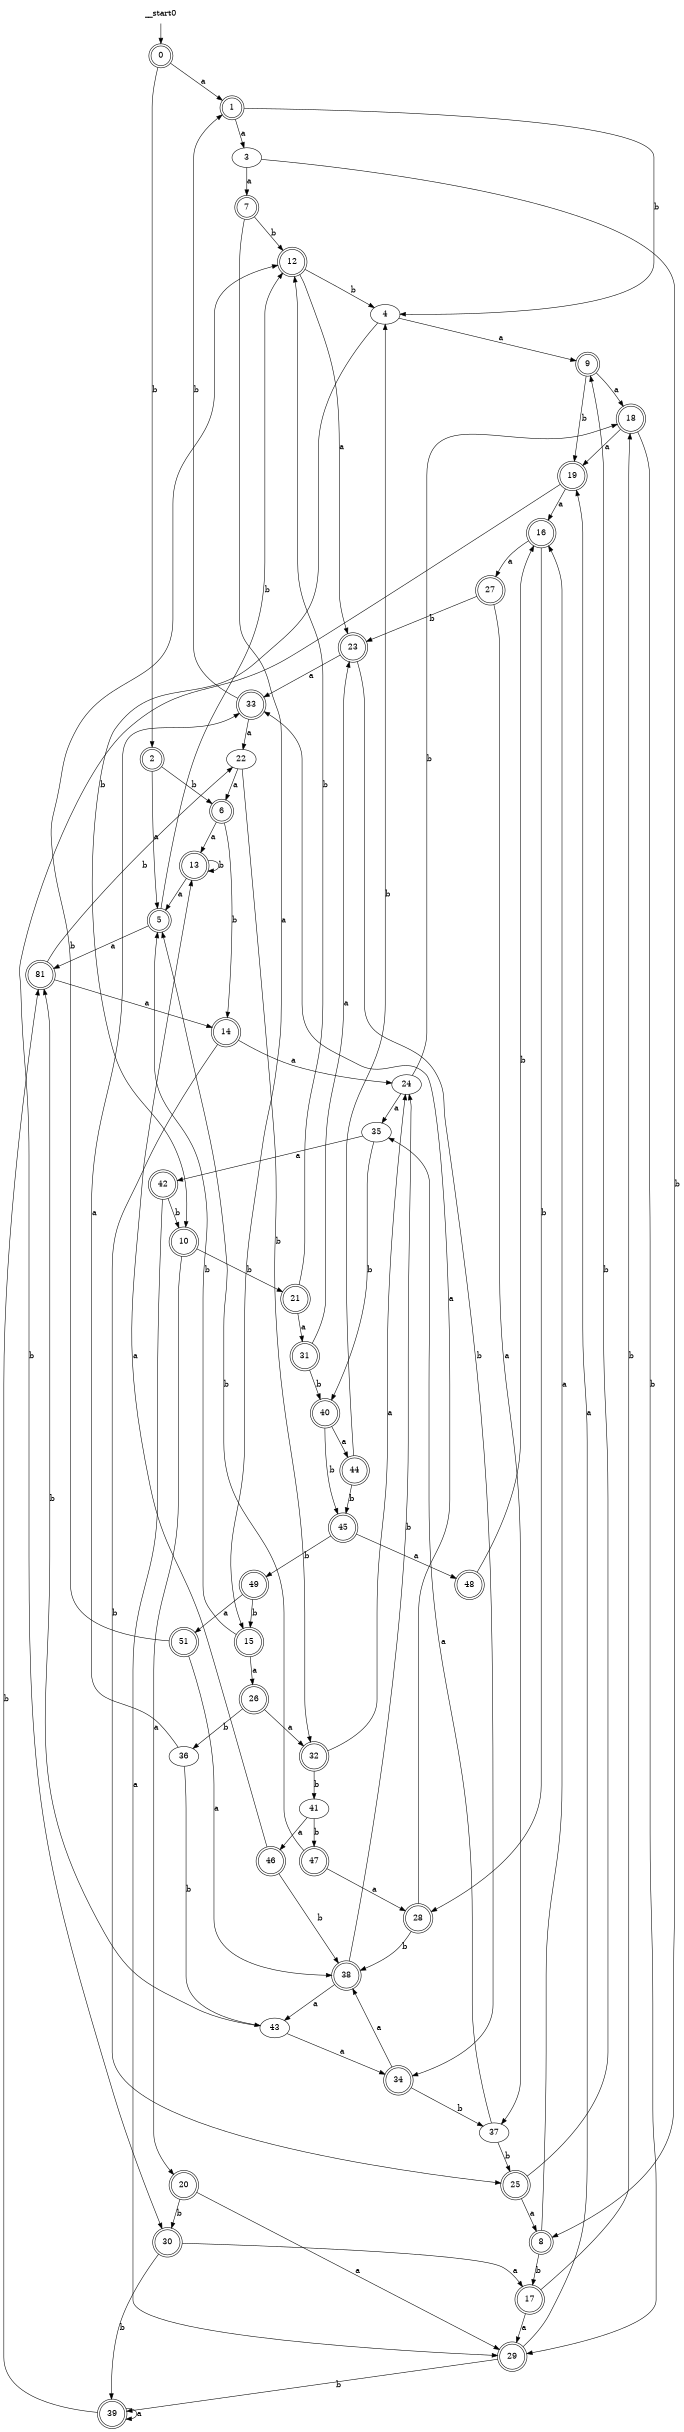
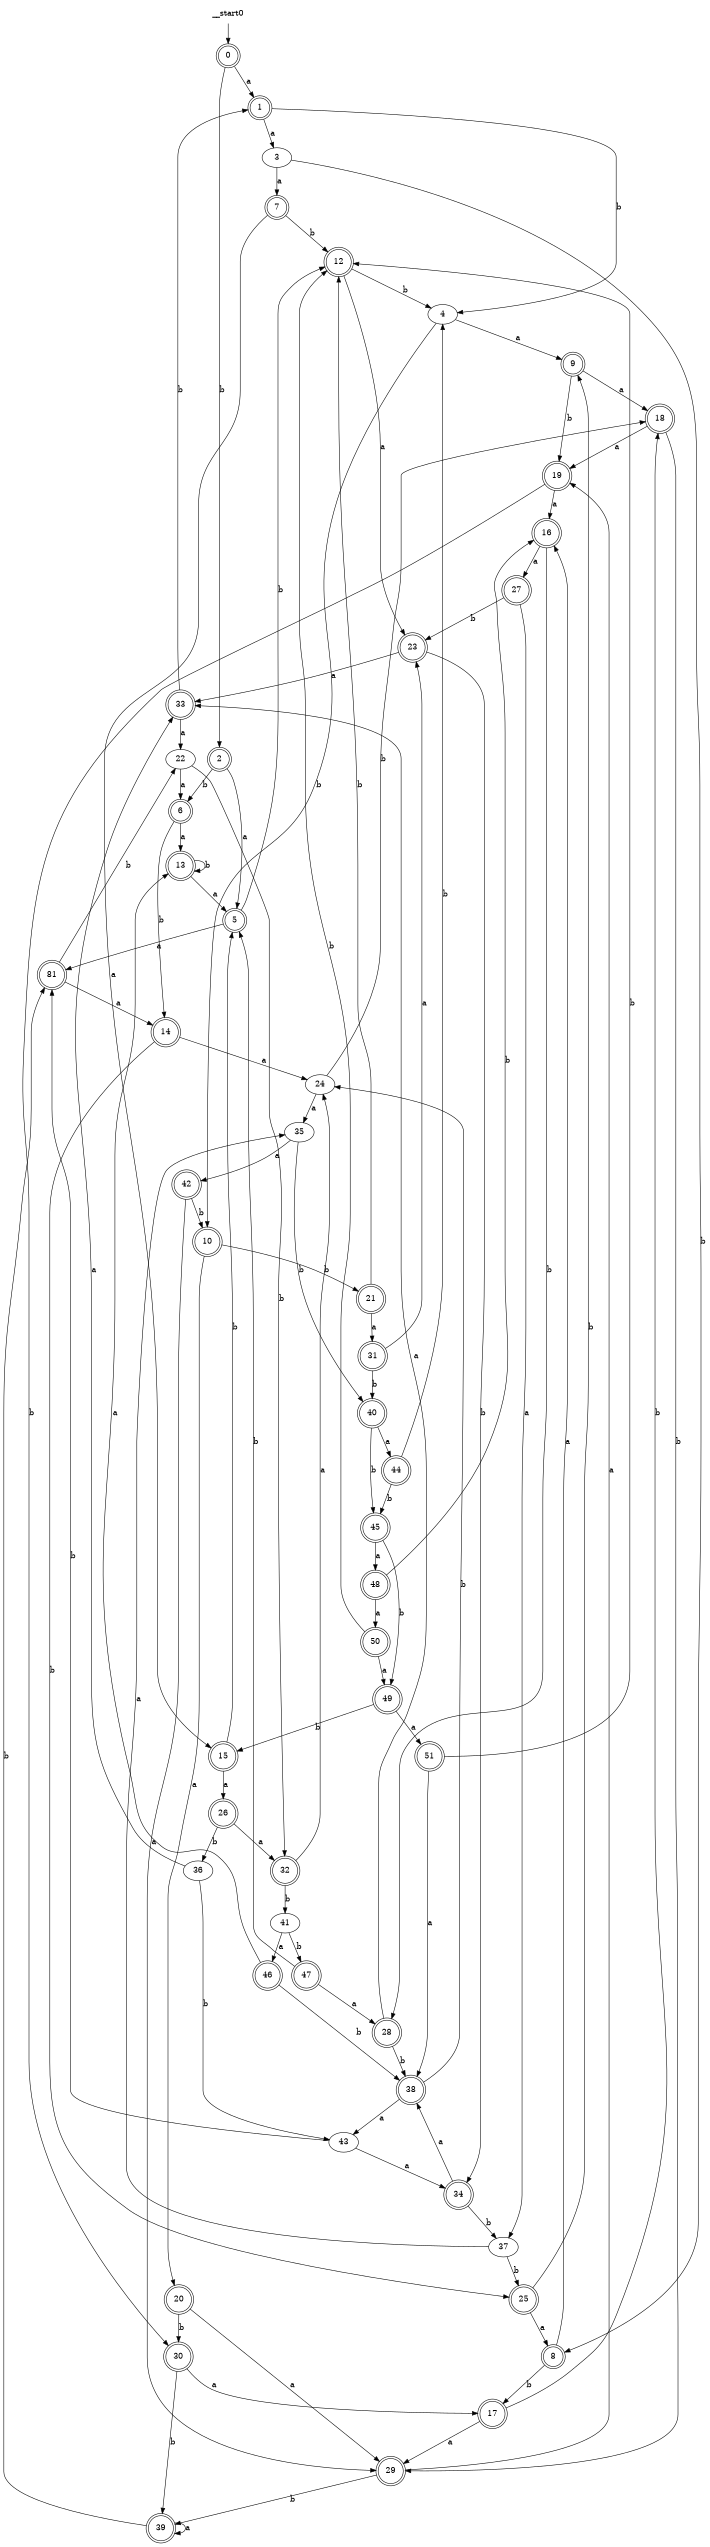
node "50": added
